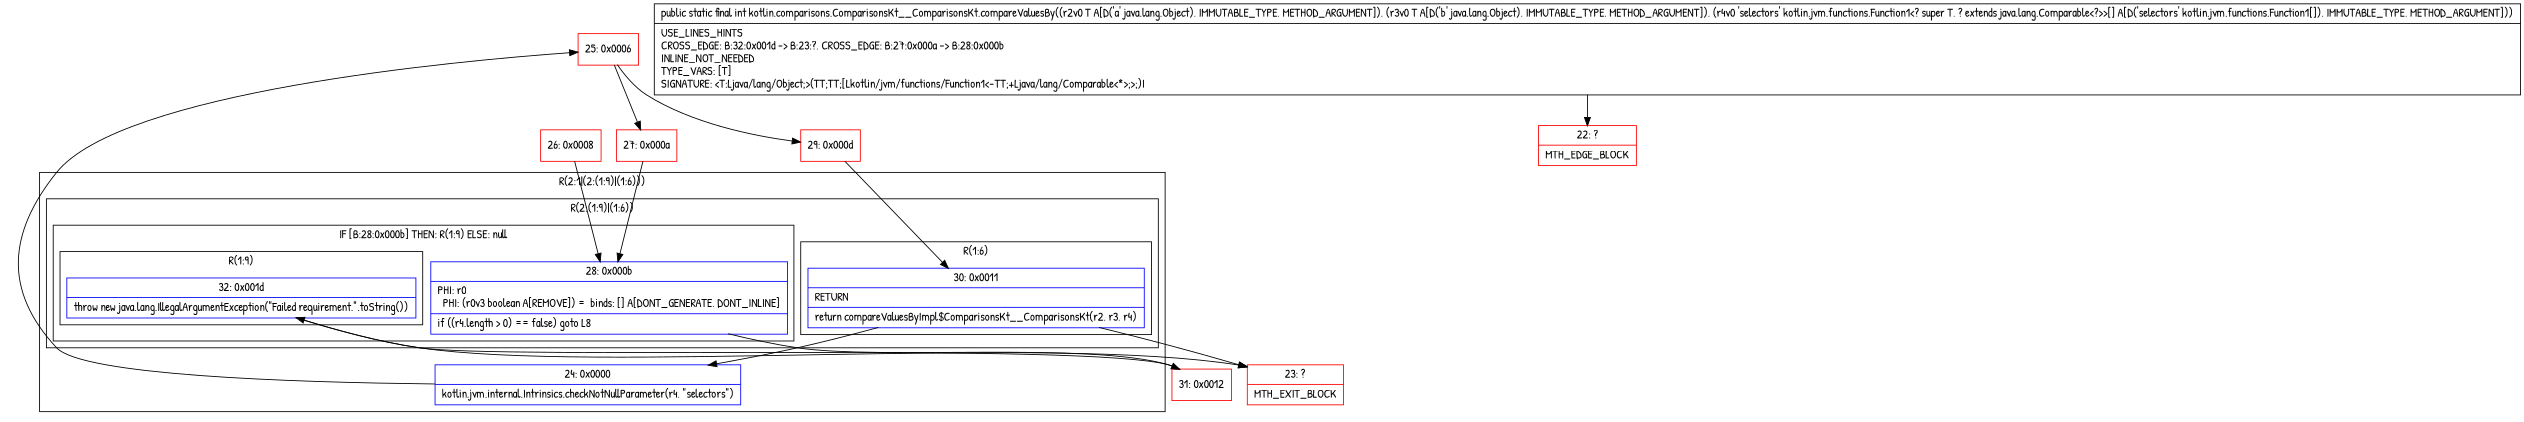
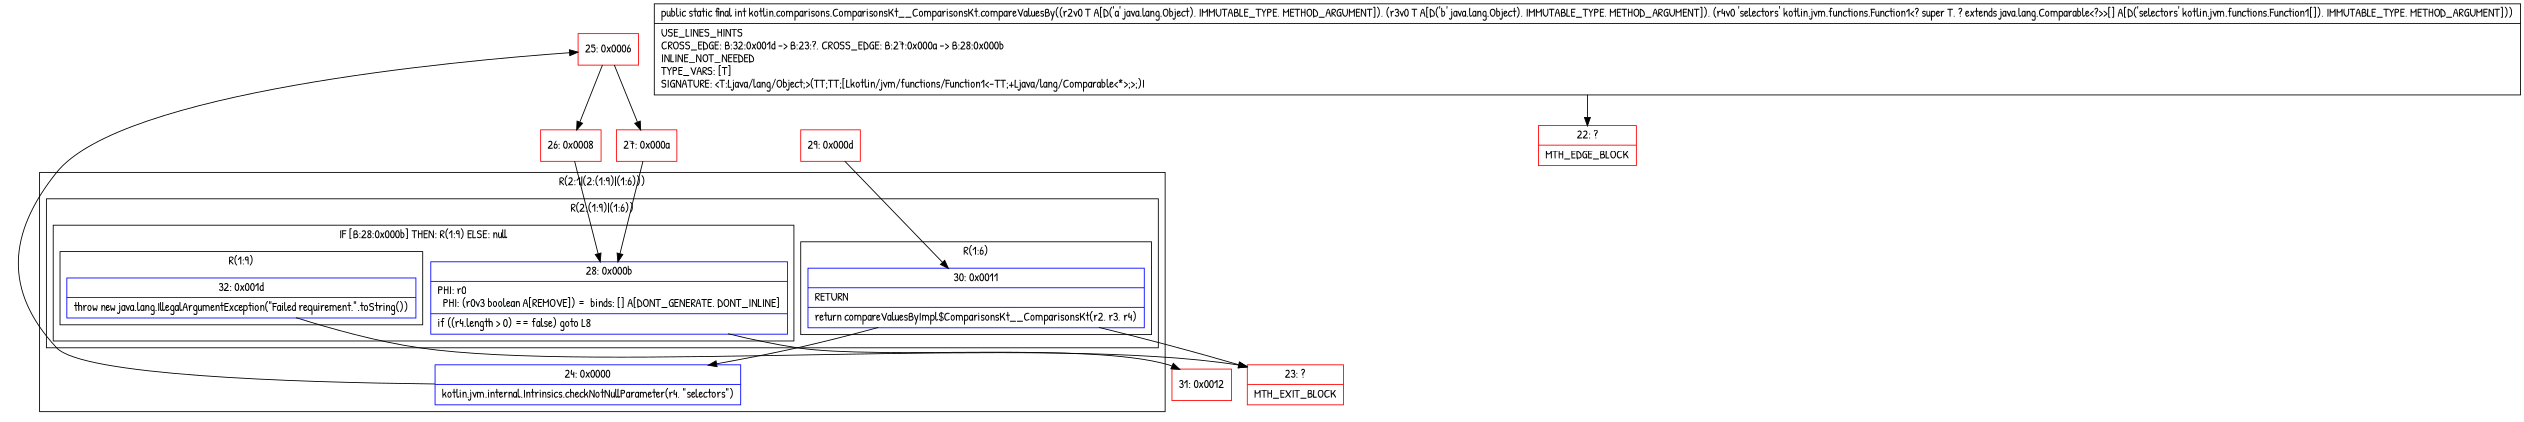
edge "25: 0x0006" -> "29: 0x000d": now "25: 0x0006" -> "26: 0x0008"
edge "31: 0x0012" -> "32: 0x001d": removed
